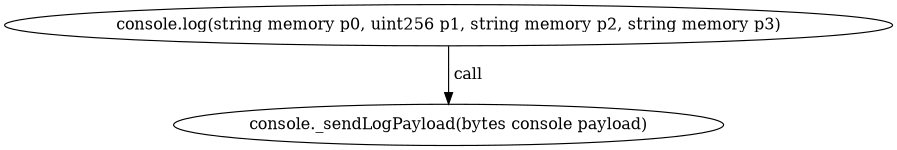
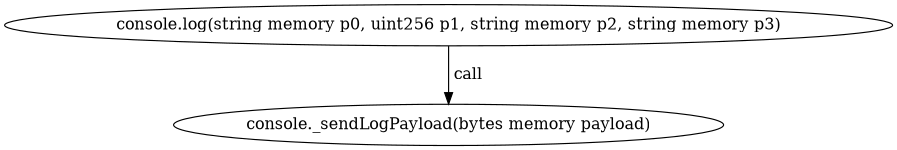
node "console._sendLogPayload(bytes console payload)": label "console._sendLogPayload(bytes console payload)" -> "console._sendLogPayload(bytes memory payload)"
